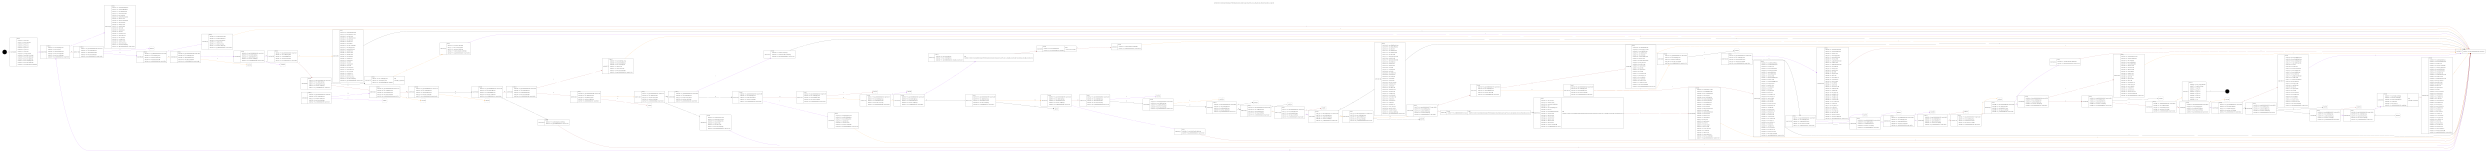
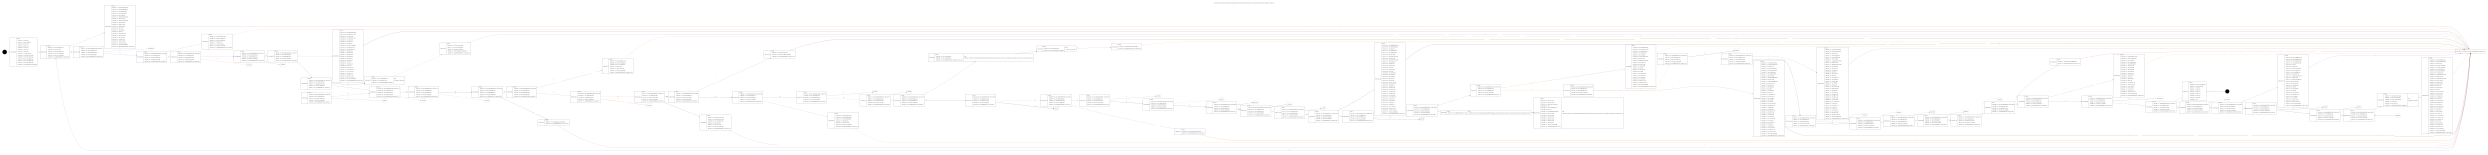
node "0x401daa [108]": removed
